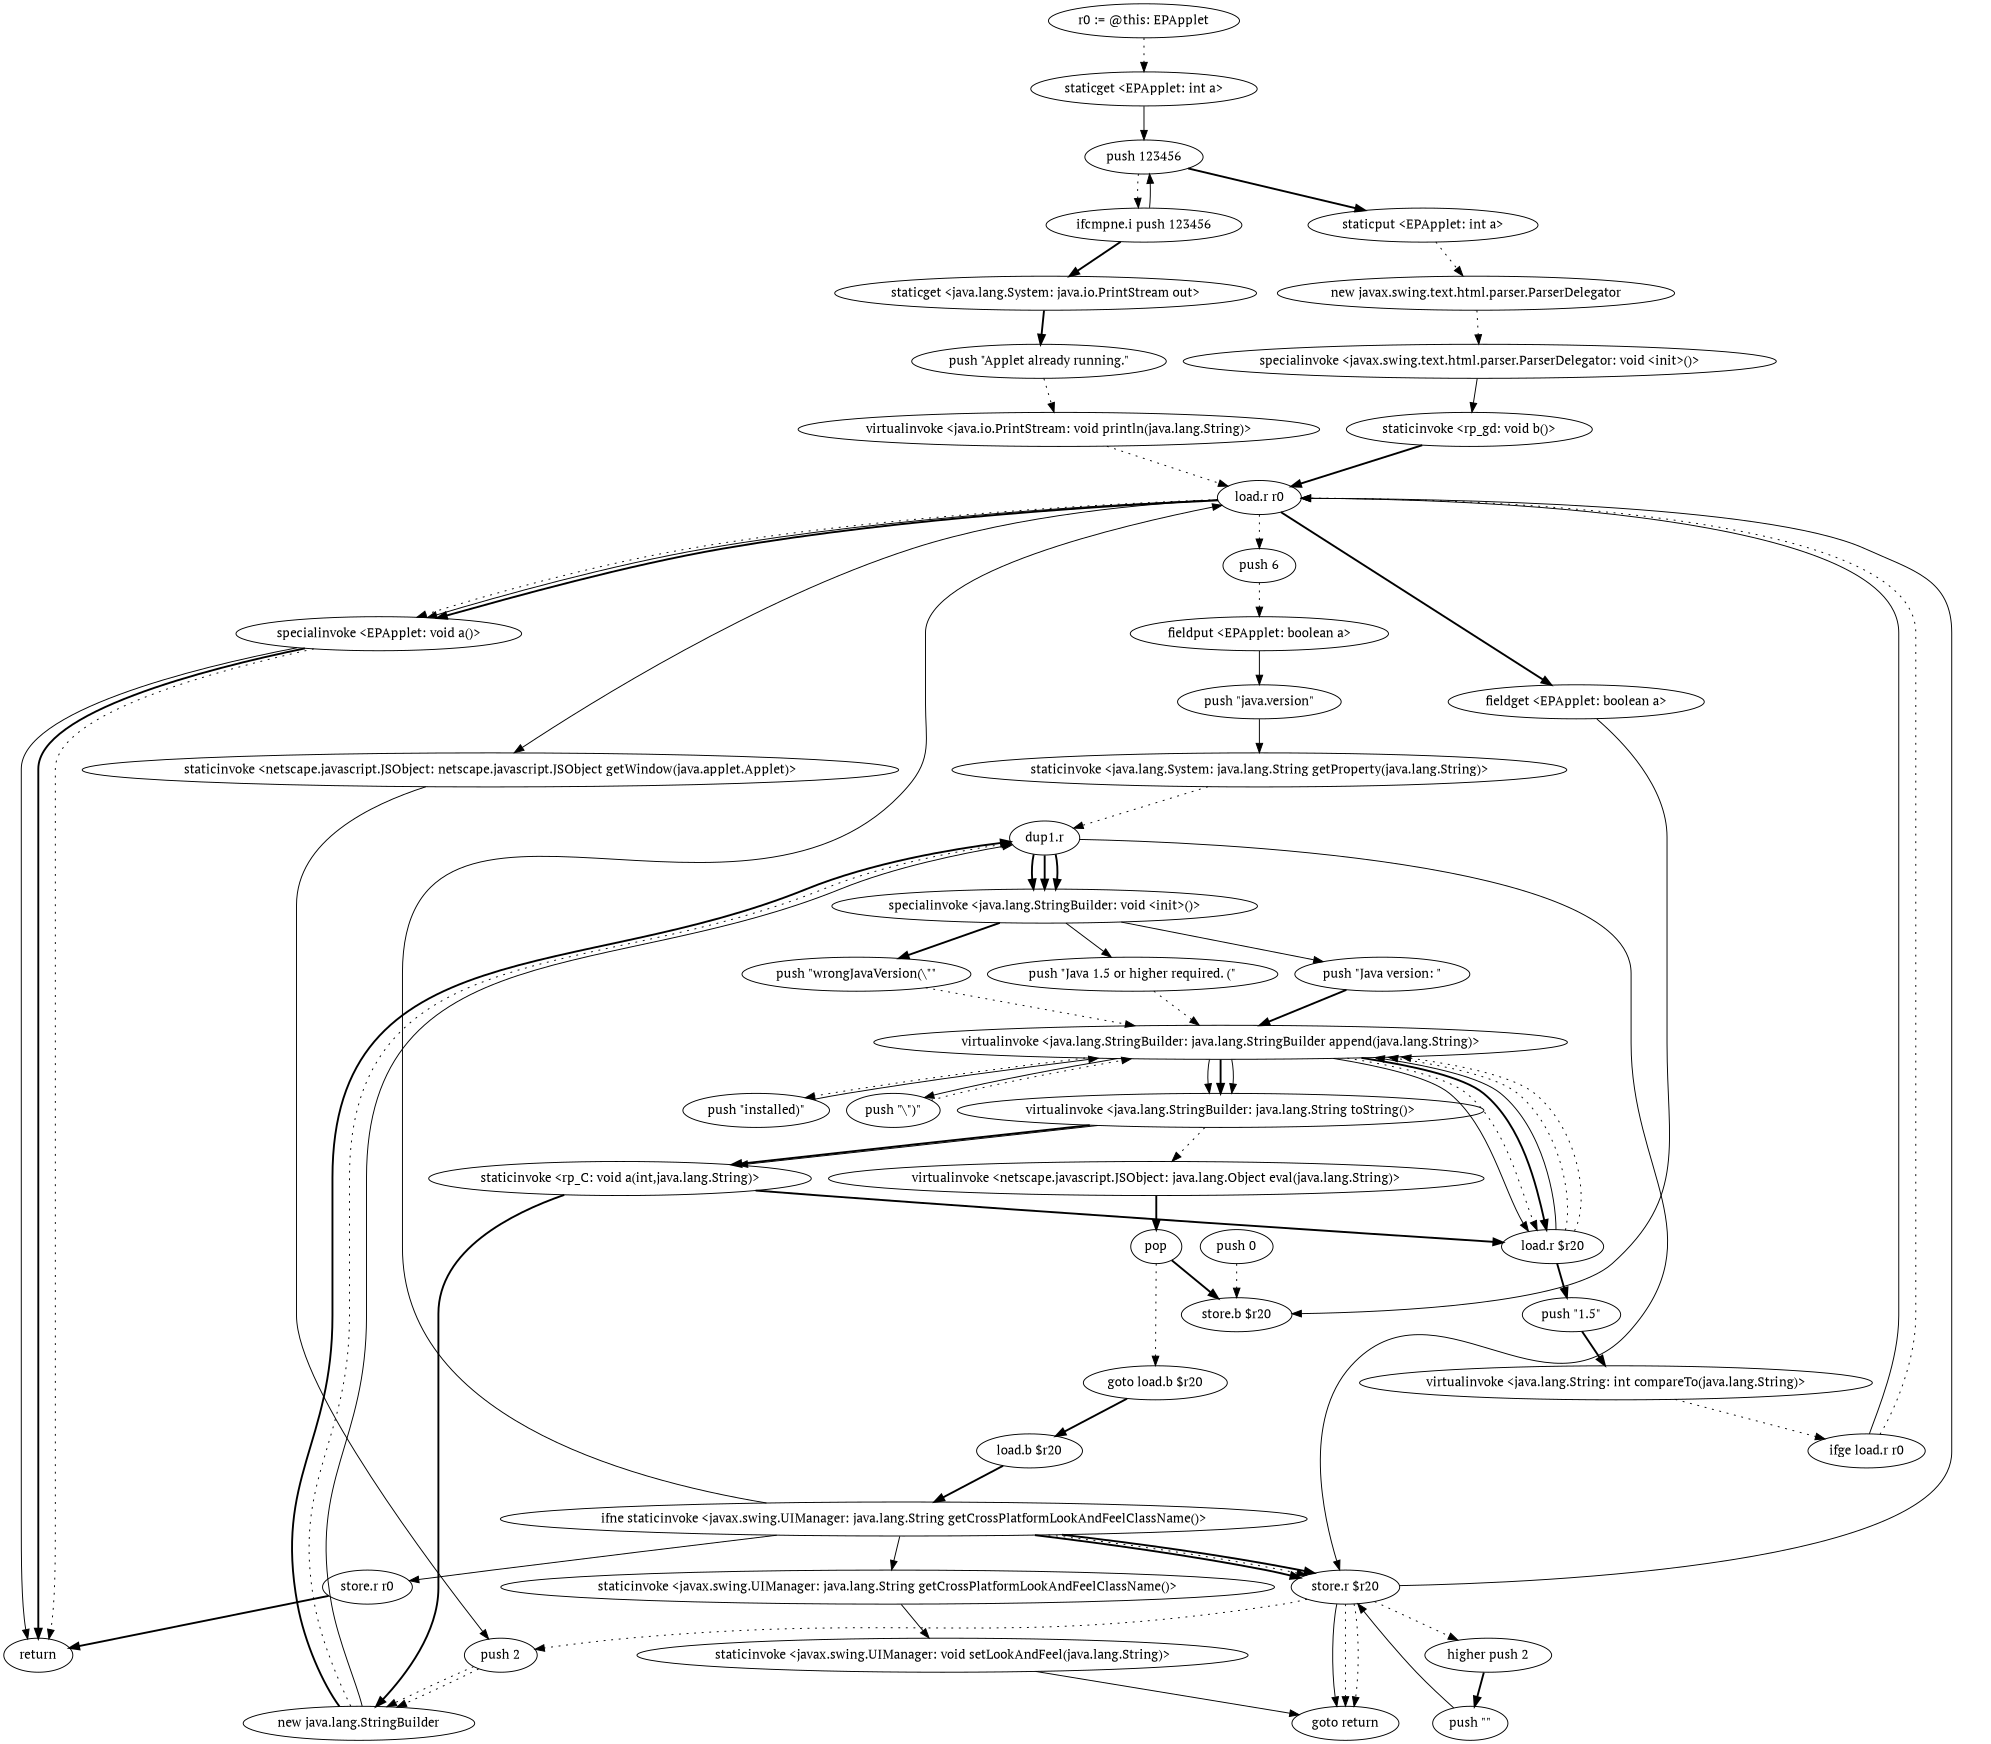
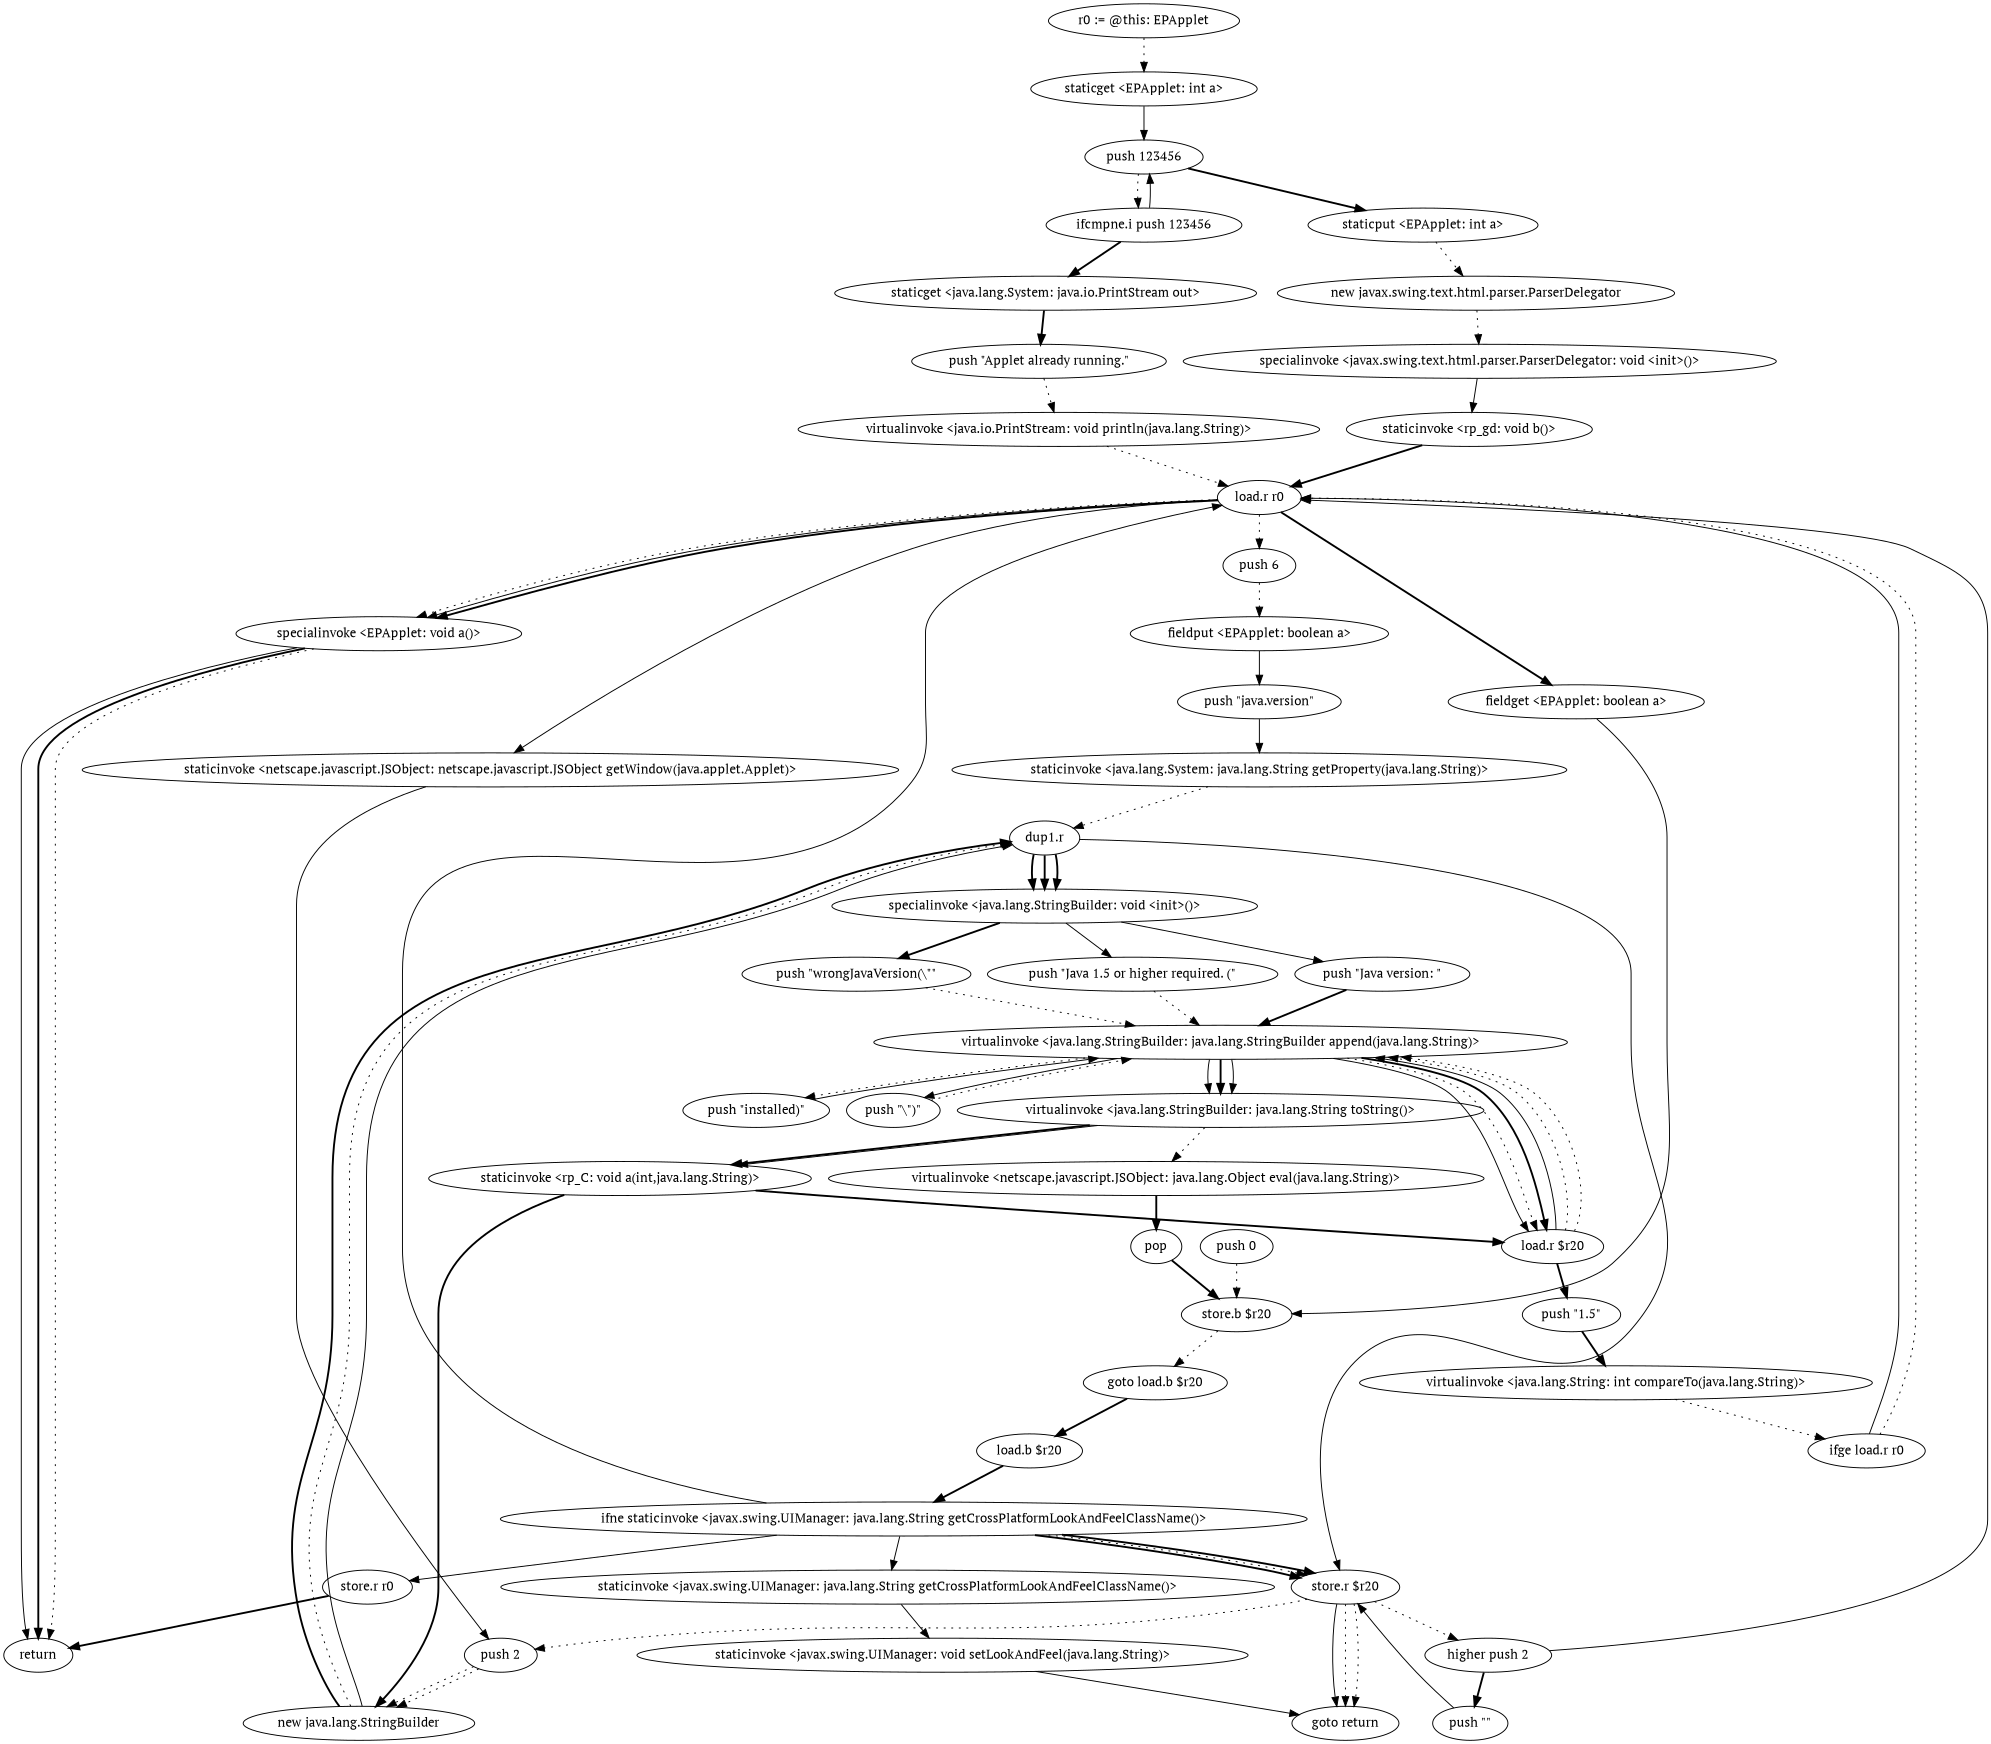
edge "store.r $r20" -> "load.r r0": now "higher push 2" -> "load.r r0"
edge "pop" -> "goto load.b $r20": now "store.b $r20" -> "goto load.b $r20"
